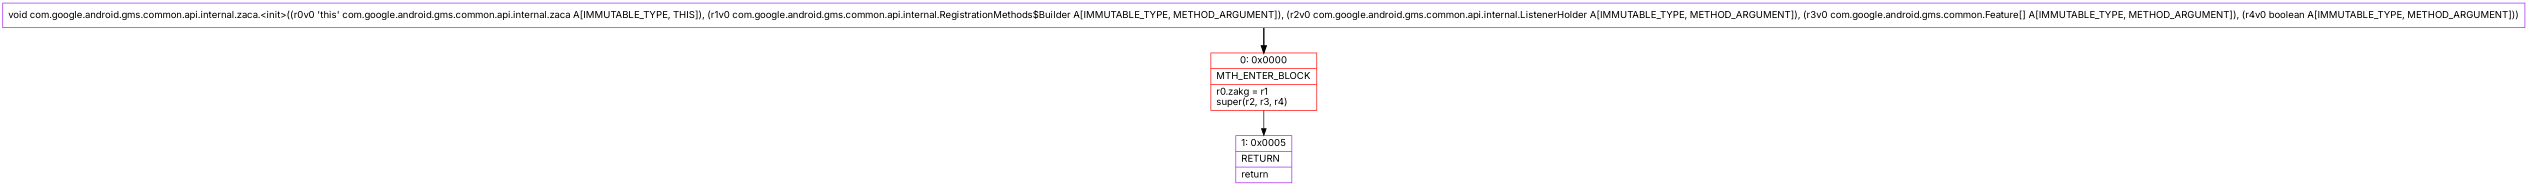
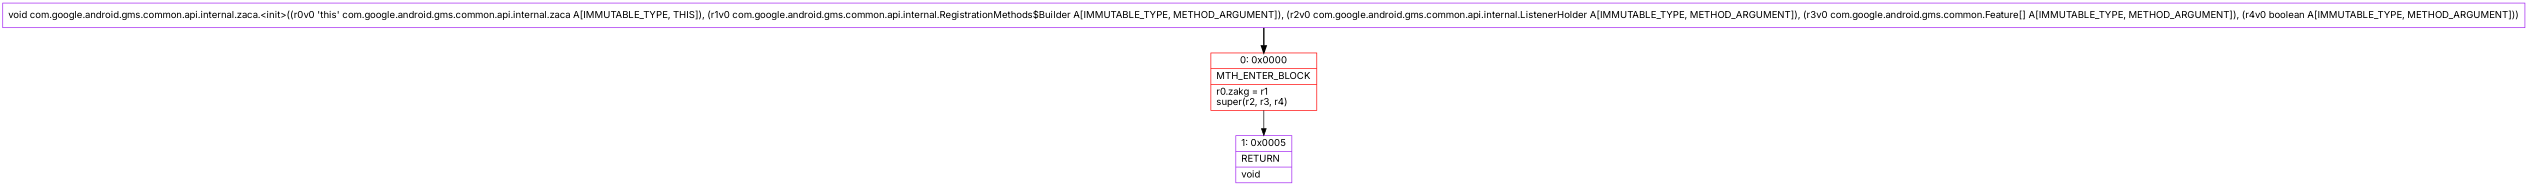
node "1: 0x0005": text "return" -> "void"
